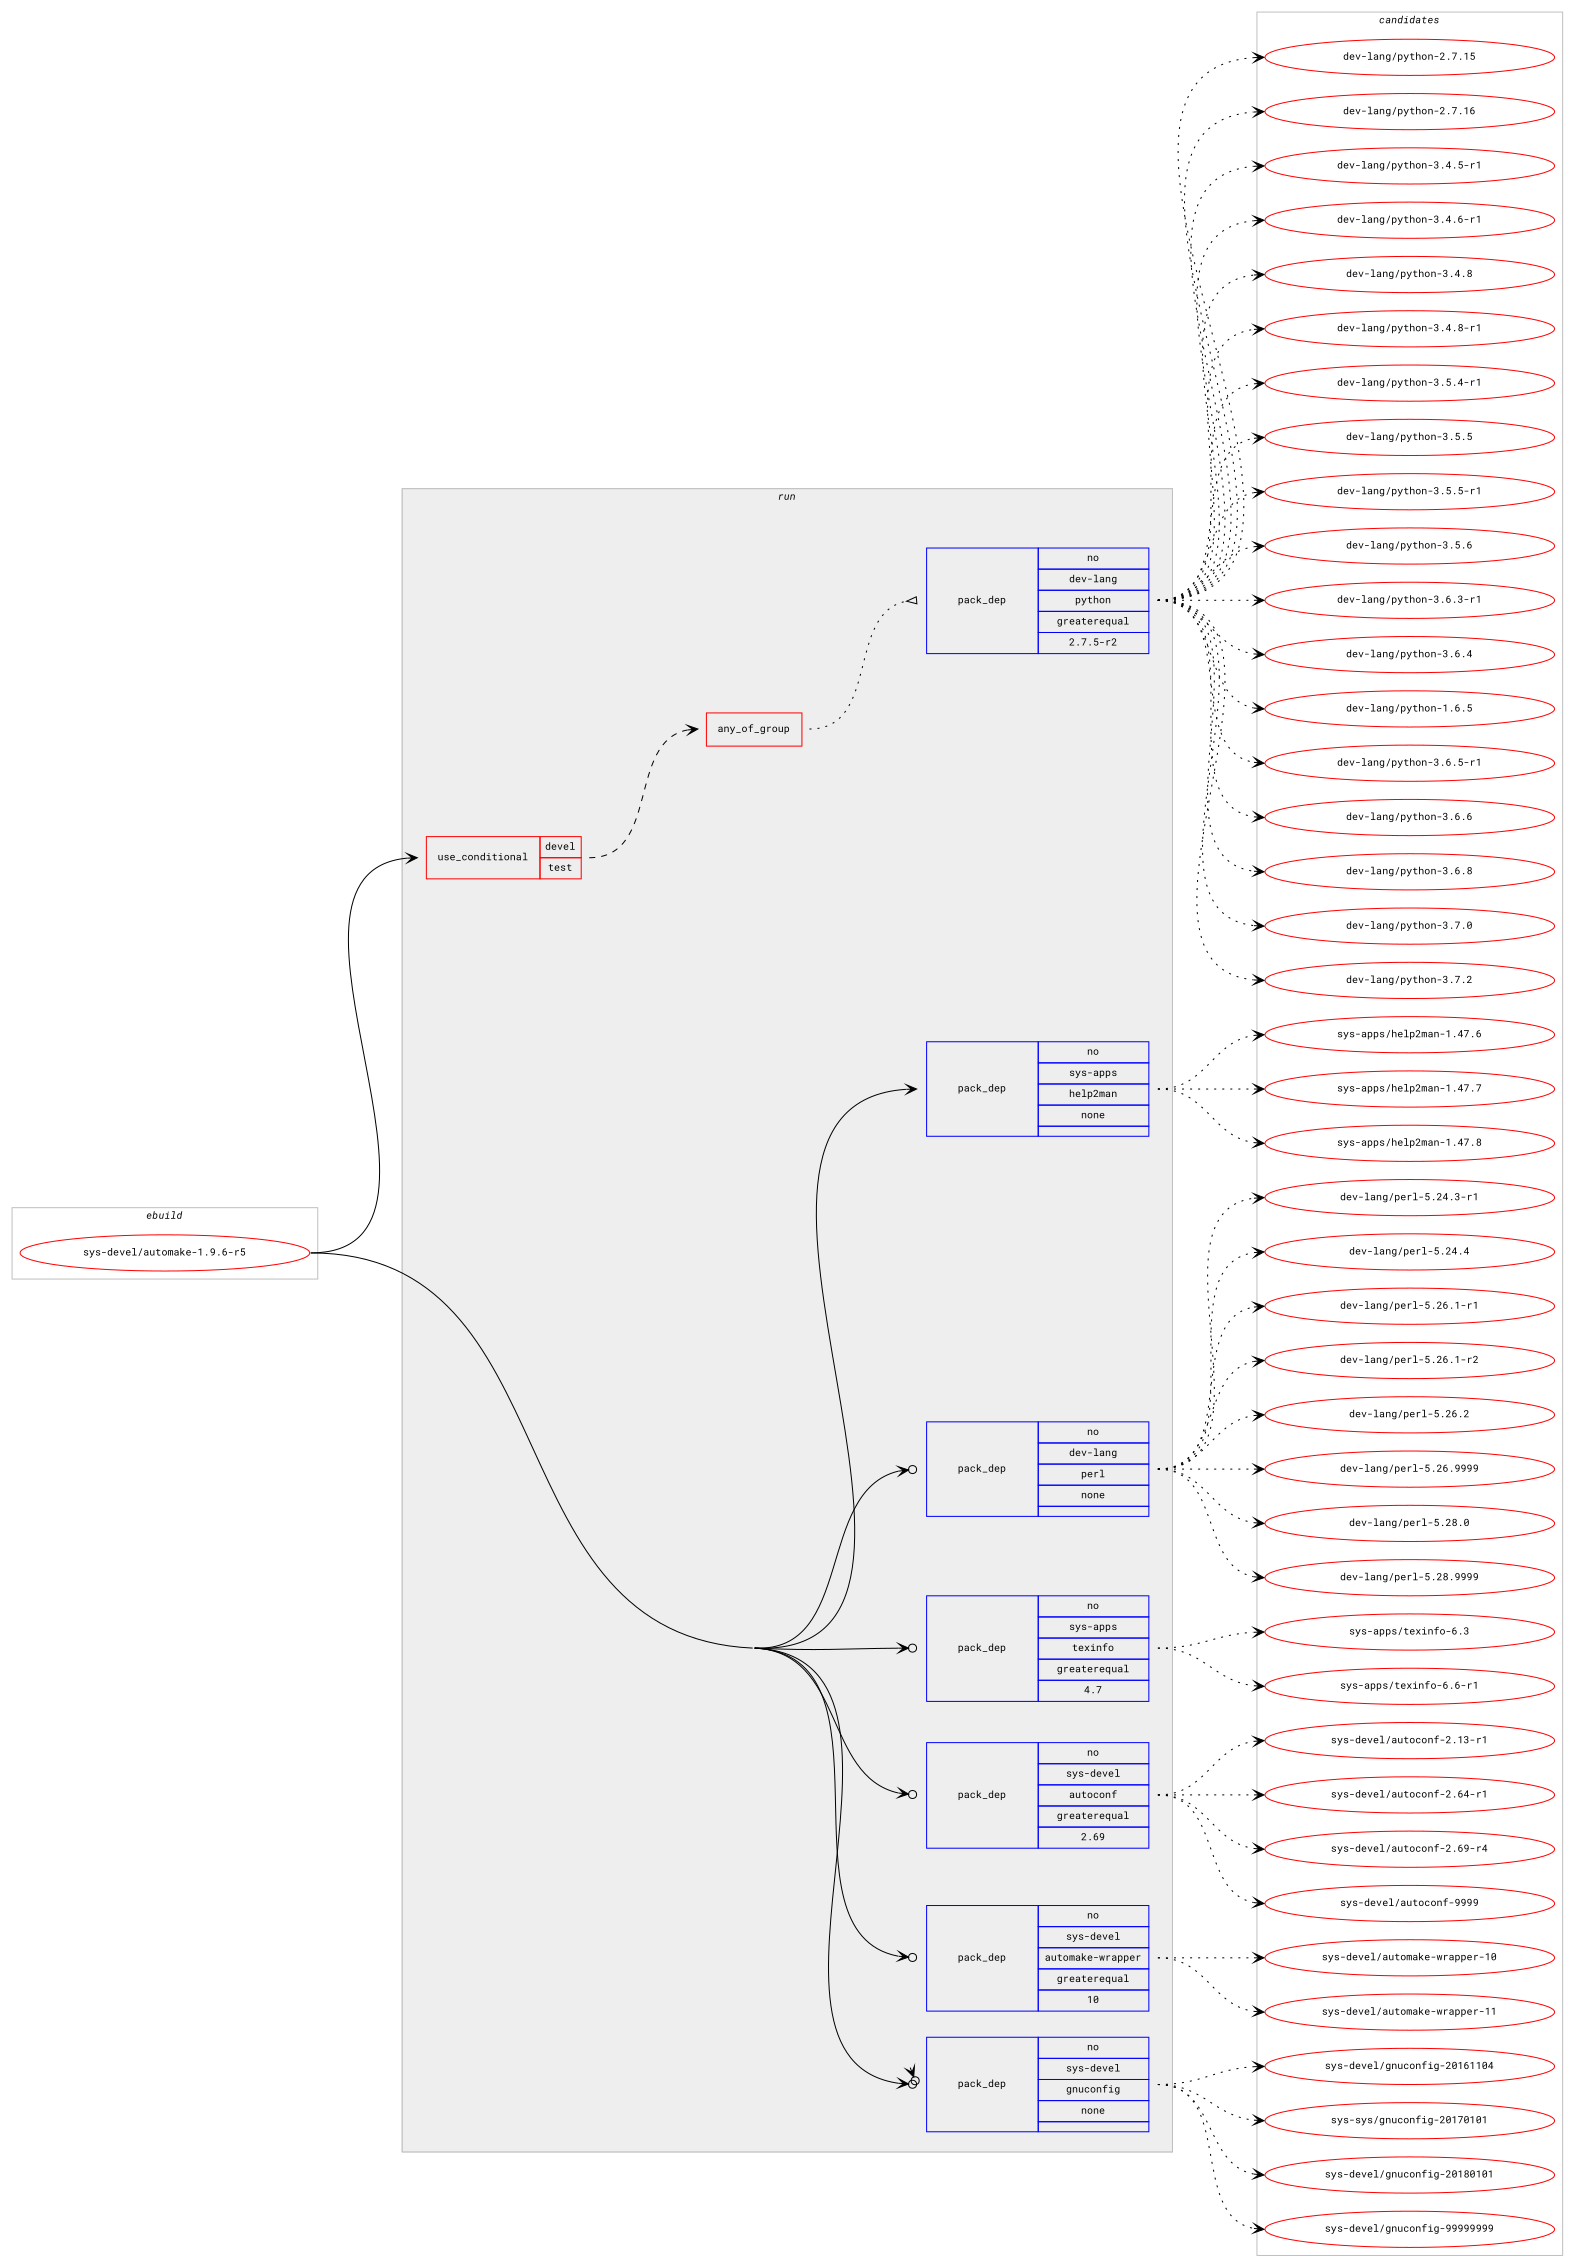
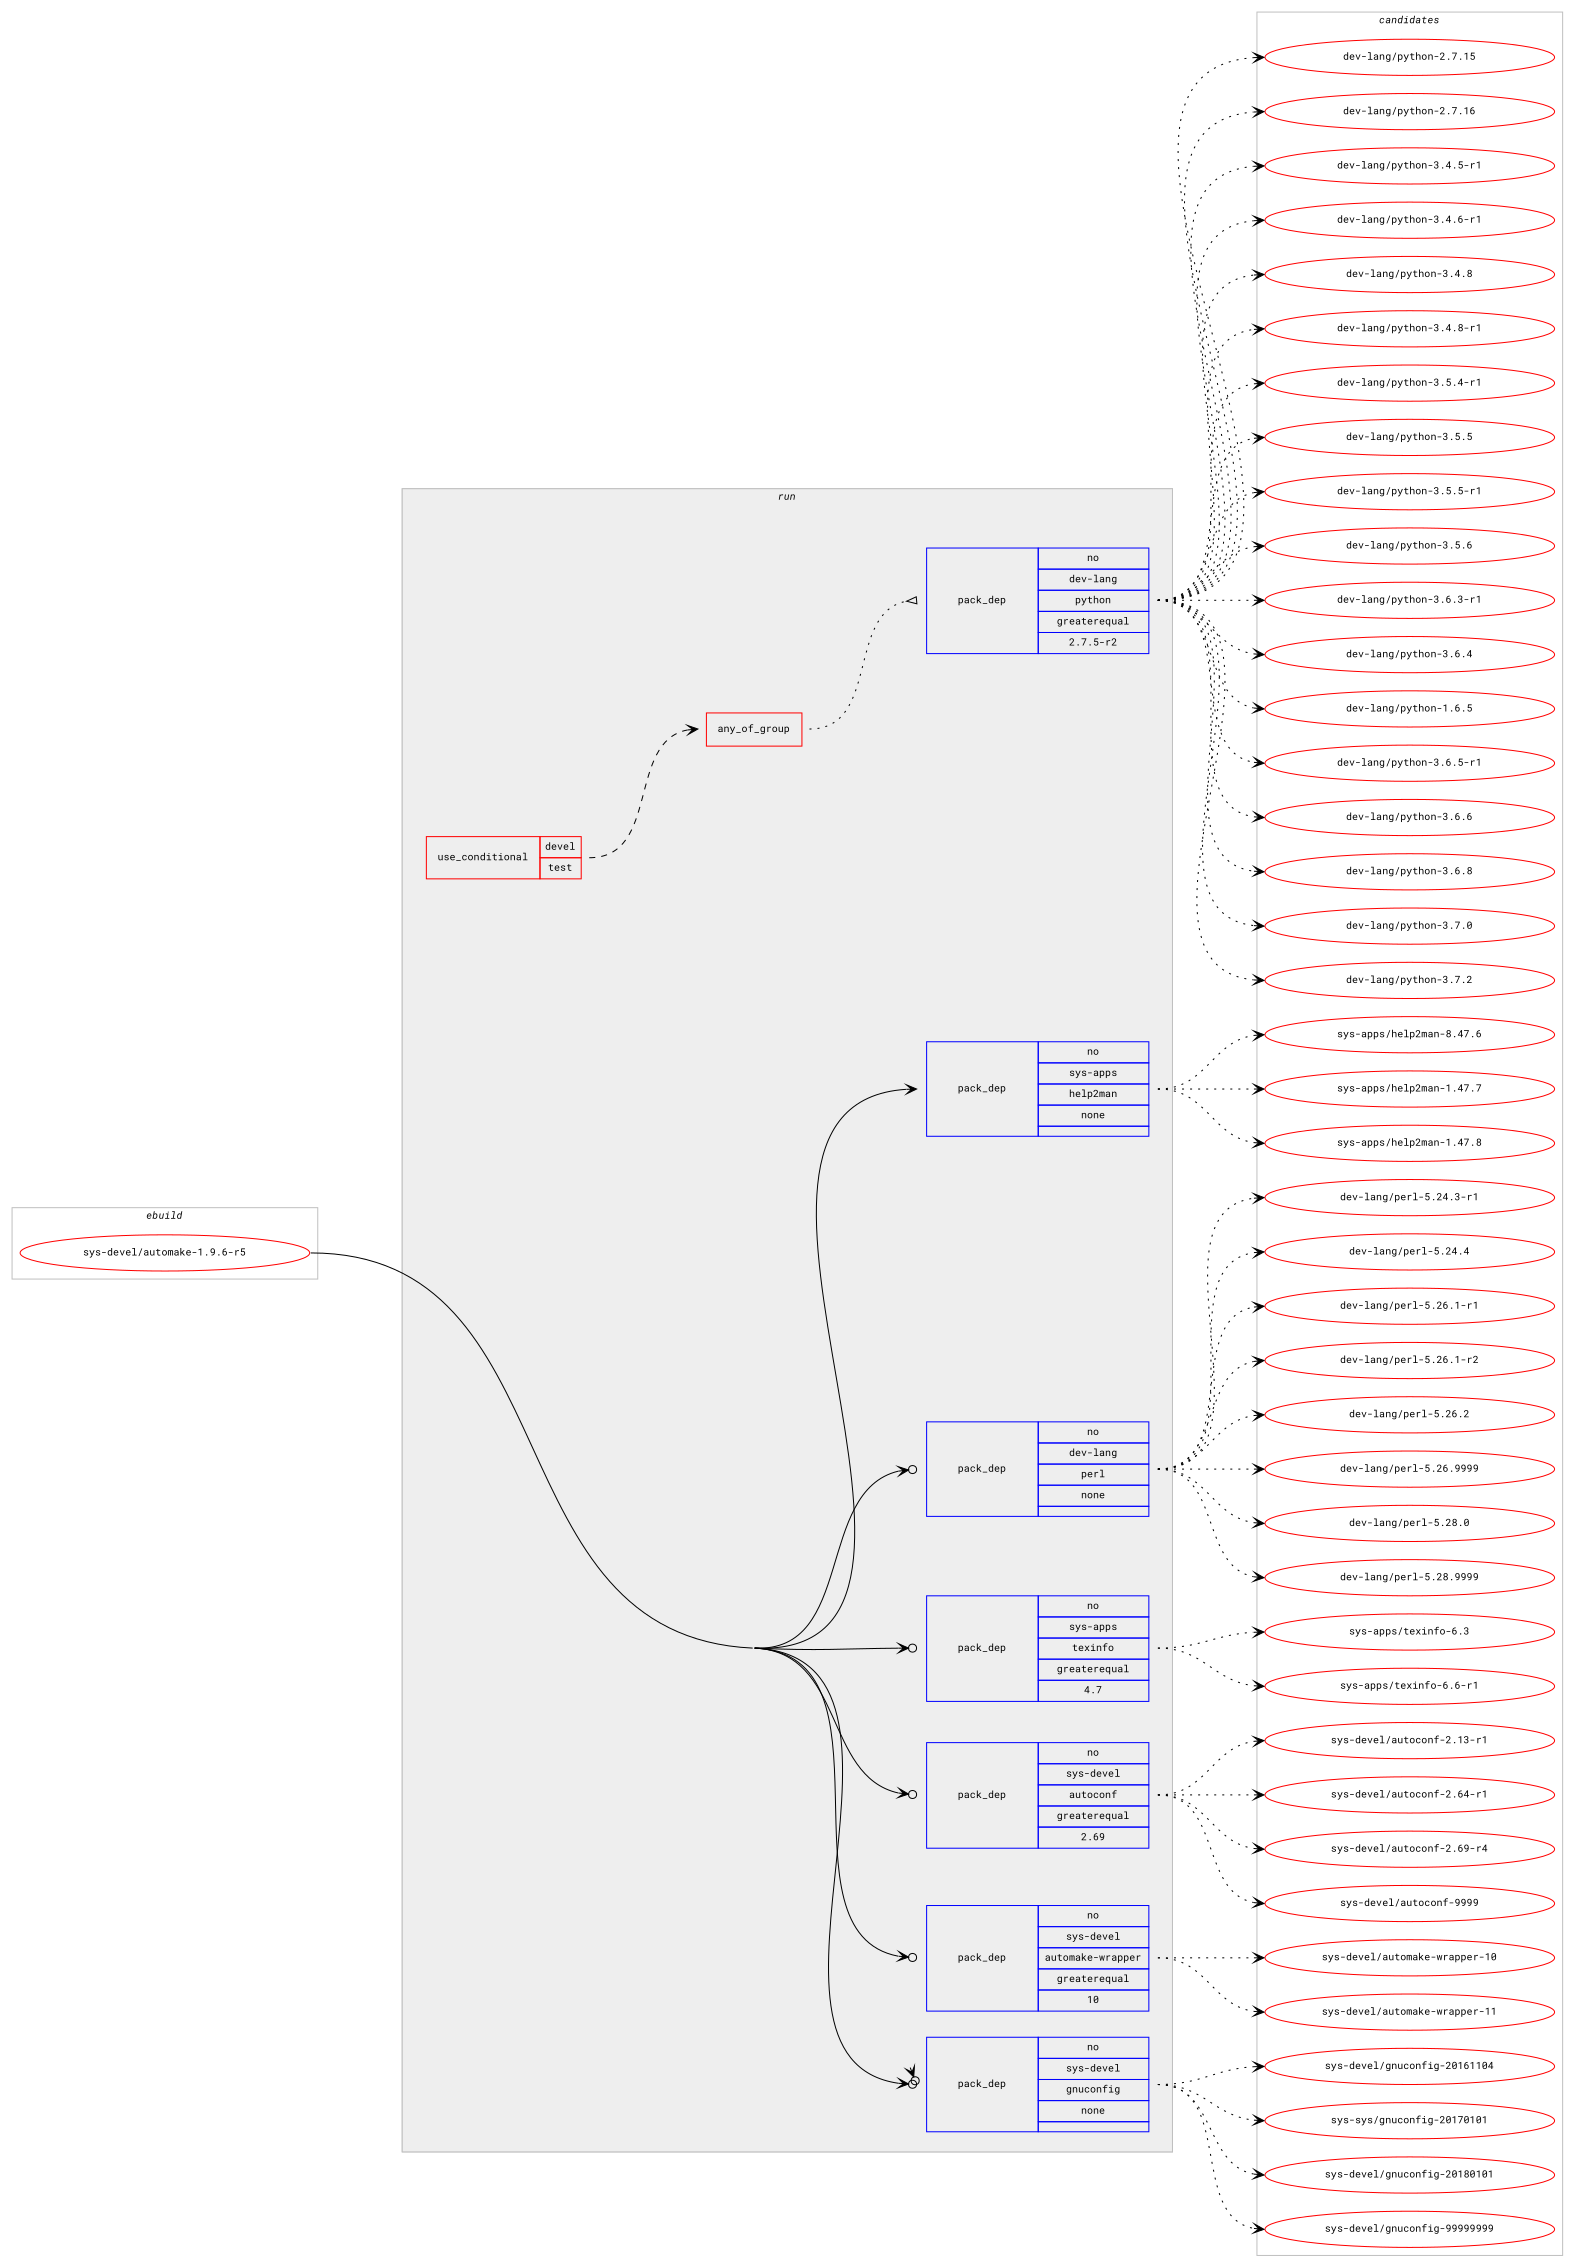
node "sys-apps/help2man-1.47.6": label "sys-apps/help2man-1.47.6" -> "sys-apps/help2man-8.47.6"
edge "sys-devel/automake-1.9.6-r5" -> "use_conditional": removed
